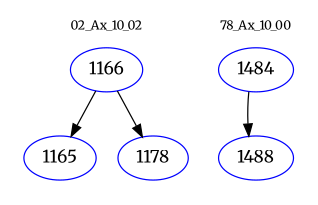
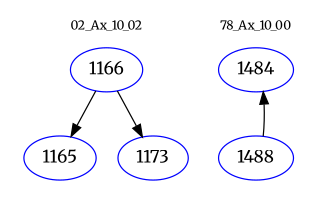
edge "1484" -> "1488": reversed
node "1178": label "1178" -> "1173"
